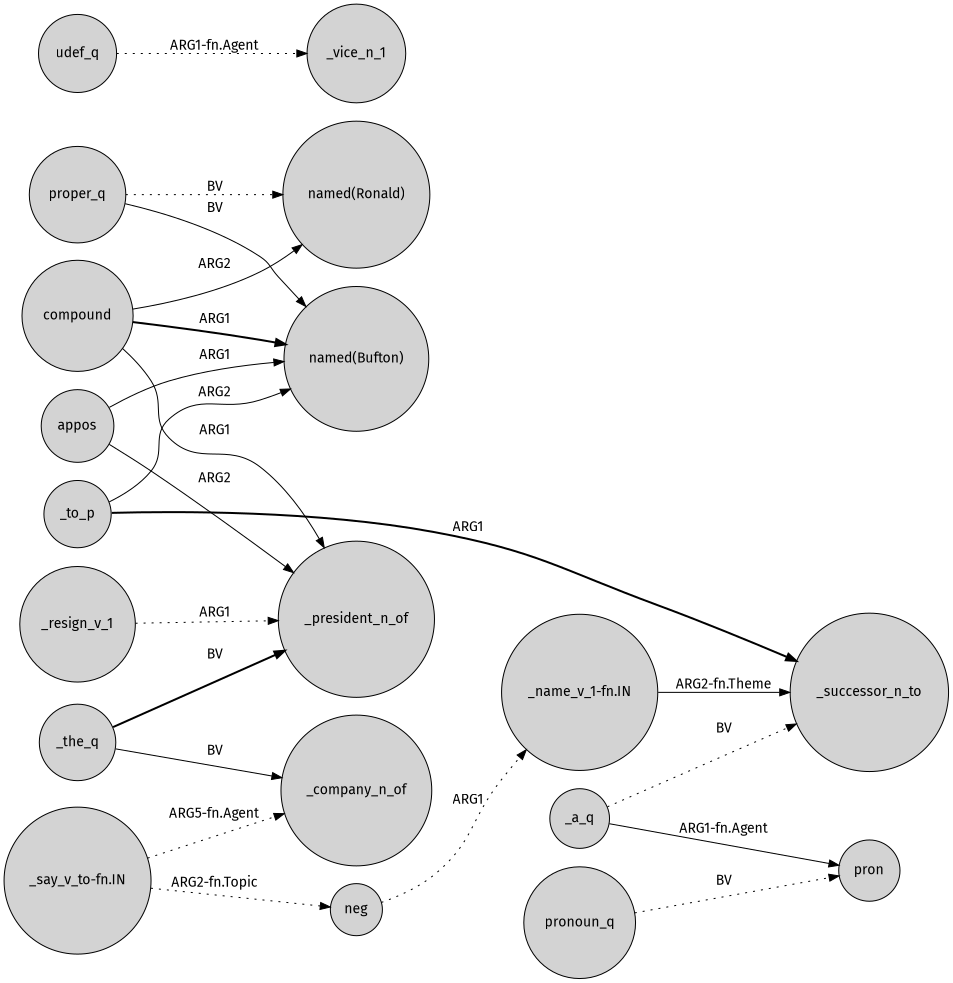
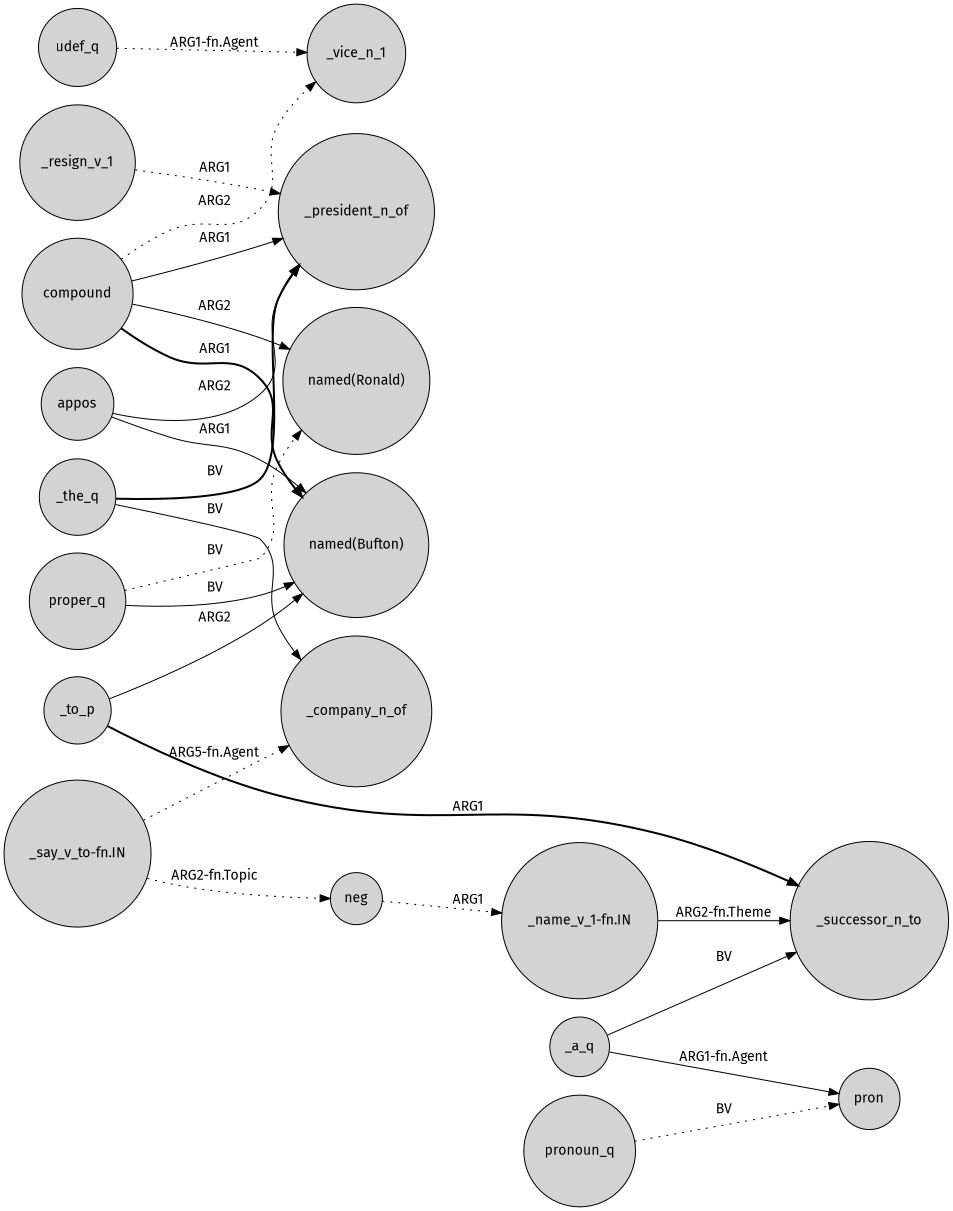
edge "compound" -> "_vice_n_1": added, label "ARG2"
edge "_a_q" -> "_successor_n_to": style dotted -> solid
